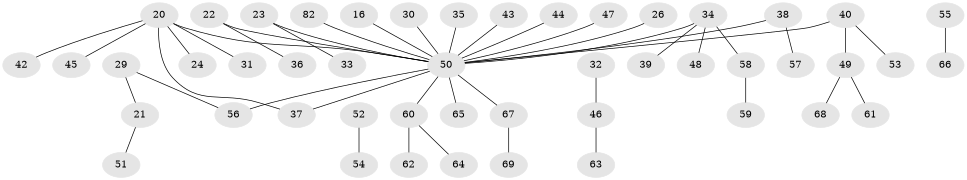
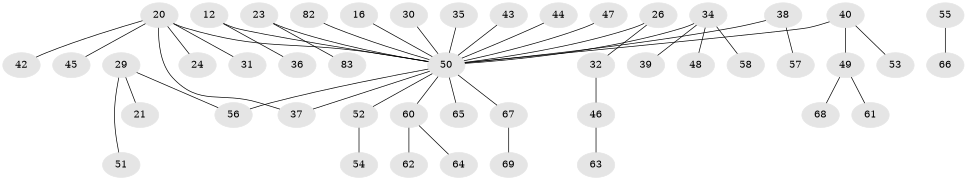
node "22": label "22" -> "12"
edge "26" -- "32": added
node "33": label "33" -> "83"
edge "50" -- "52": added
node "59": removed
edge "21" -- "51": now "29" -- "51"
